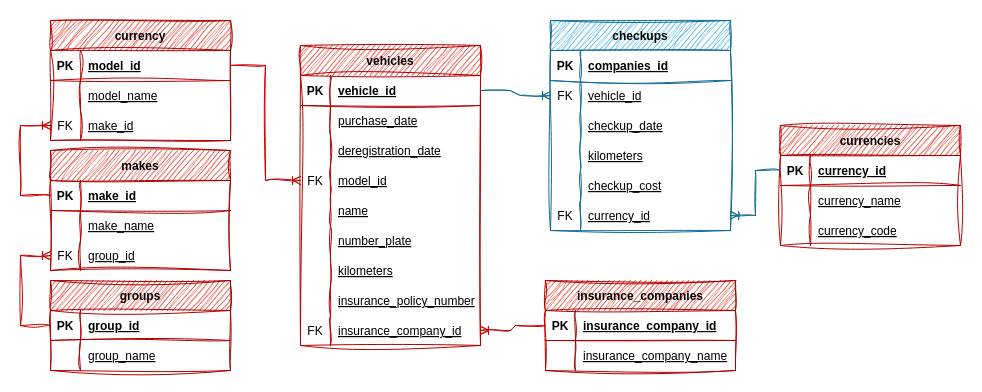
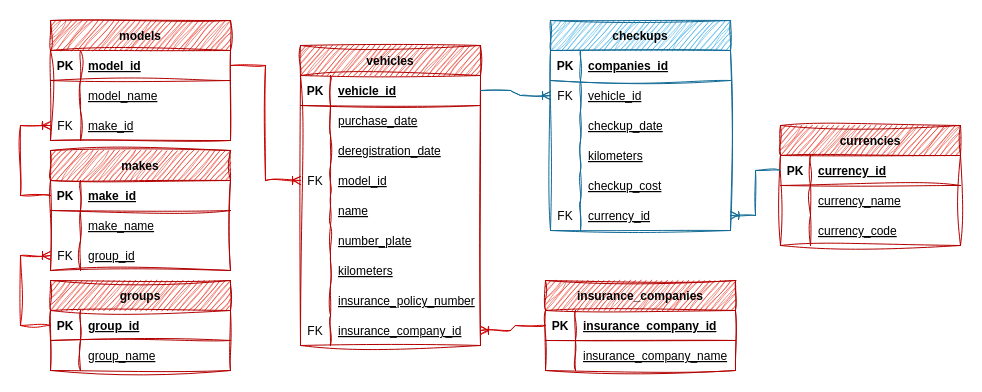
node "currency": label "currency" -> "models"
